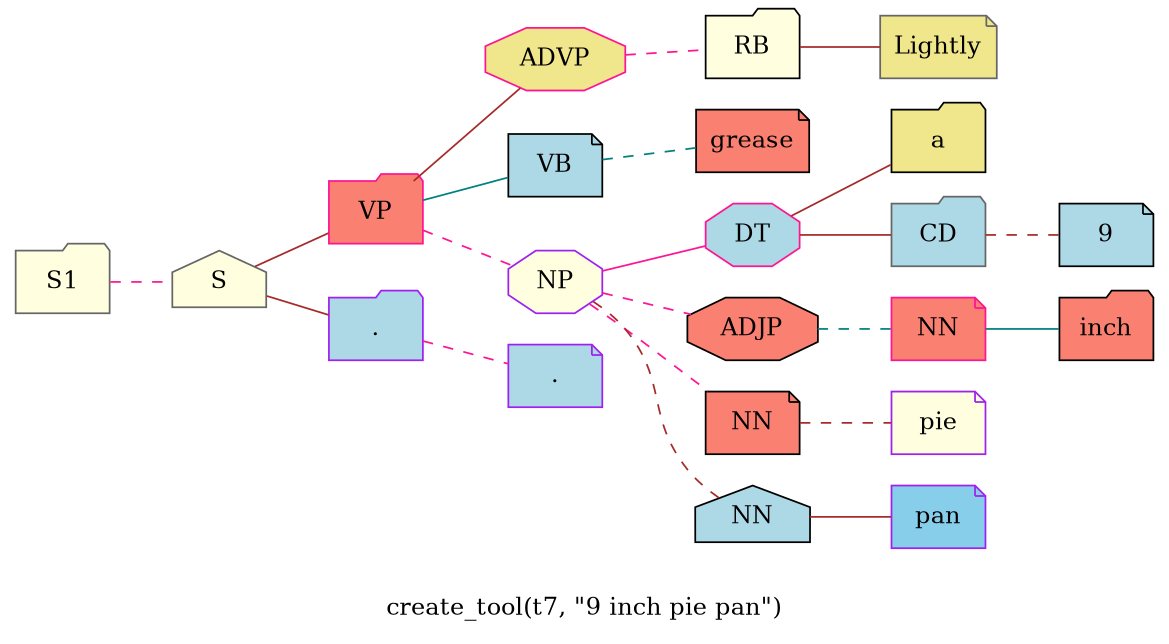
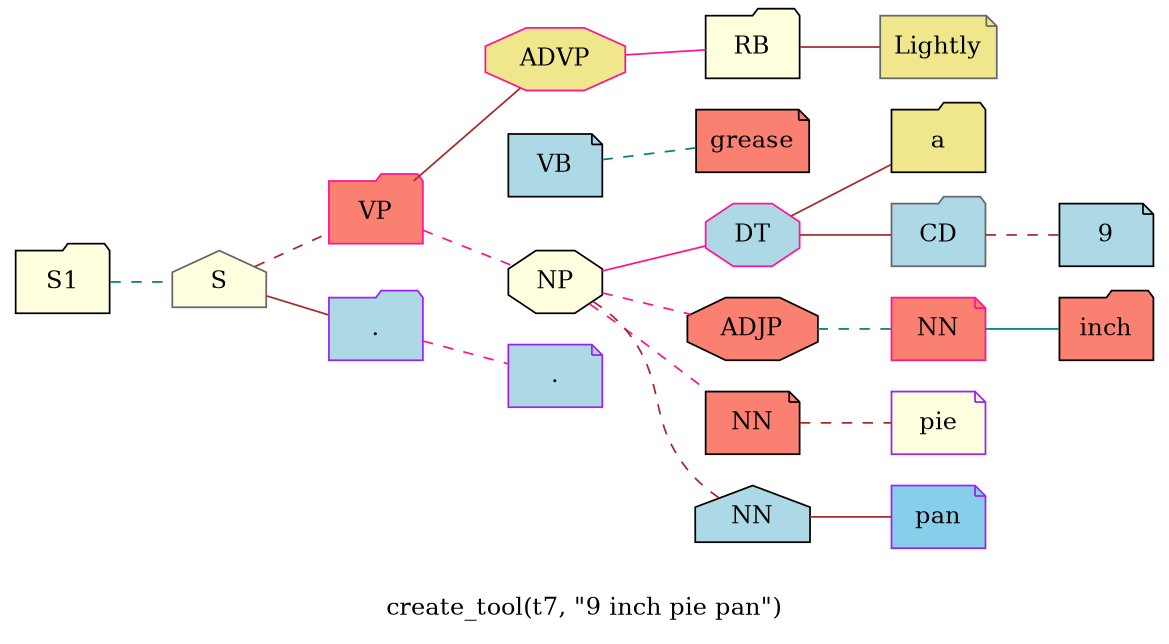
edge "RB" -- "ADVP": style dashed -> solid
edge "VB" -- "VP": removed
edge "VP" -- "S": style solid -> dashed
node "S1": color gray40 -> black
edge "S1" -- "S": color deeppink -> teal
node "NP": color purple -> black
